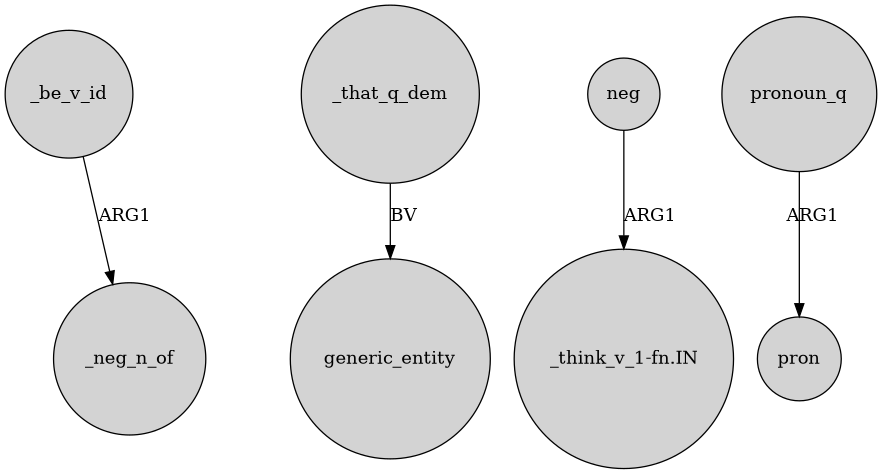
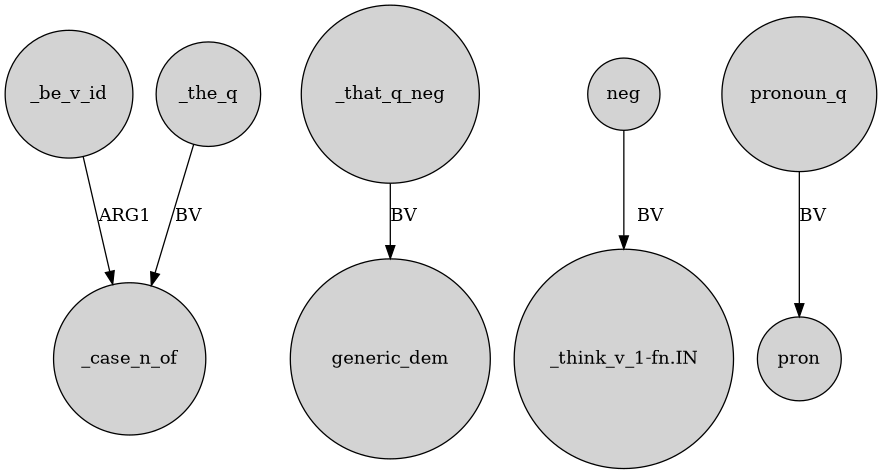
node "_the_q": added
node "_that_q_dem": label "_that_q_dem" -> "_that_q_neg"
edge "neg" -> "_think_v_1-fn.IN": label "ARG1" -> "BV"
edge "pronoun_q" -> "pron": label "ARG1" -> "BV"
node "_neg_n_of": label "_neg_n_of" -> "_case_n_of"
node "generic_entity": label "generic_entity" -> "generic_dem"
